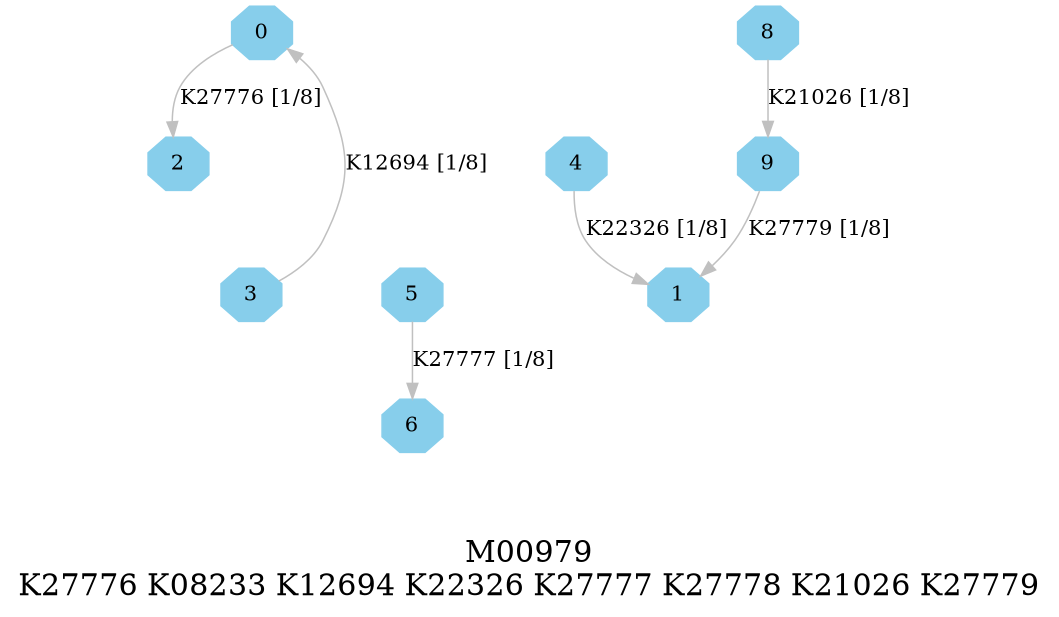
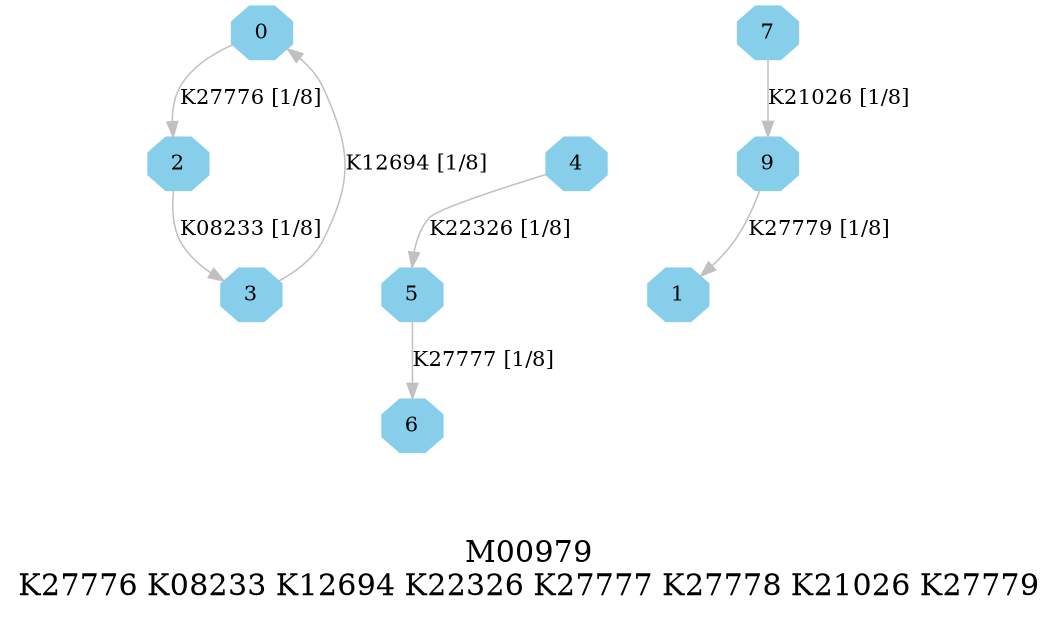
node "8": label "8" -> "7"
edge "2" -> "3": added, label "K08233 [1/8]"
edge "4" -> "1": now "4" -> "5"
